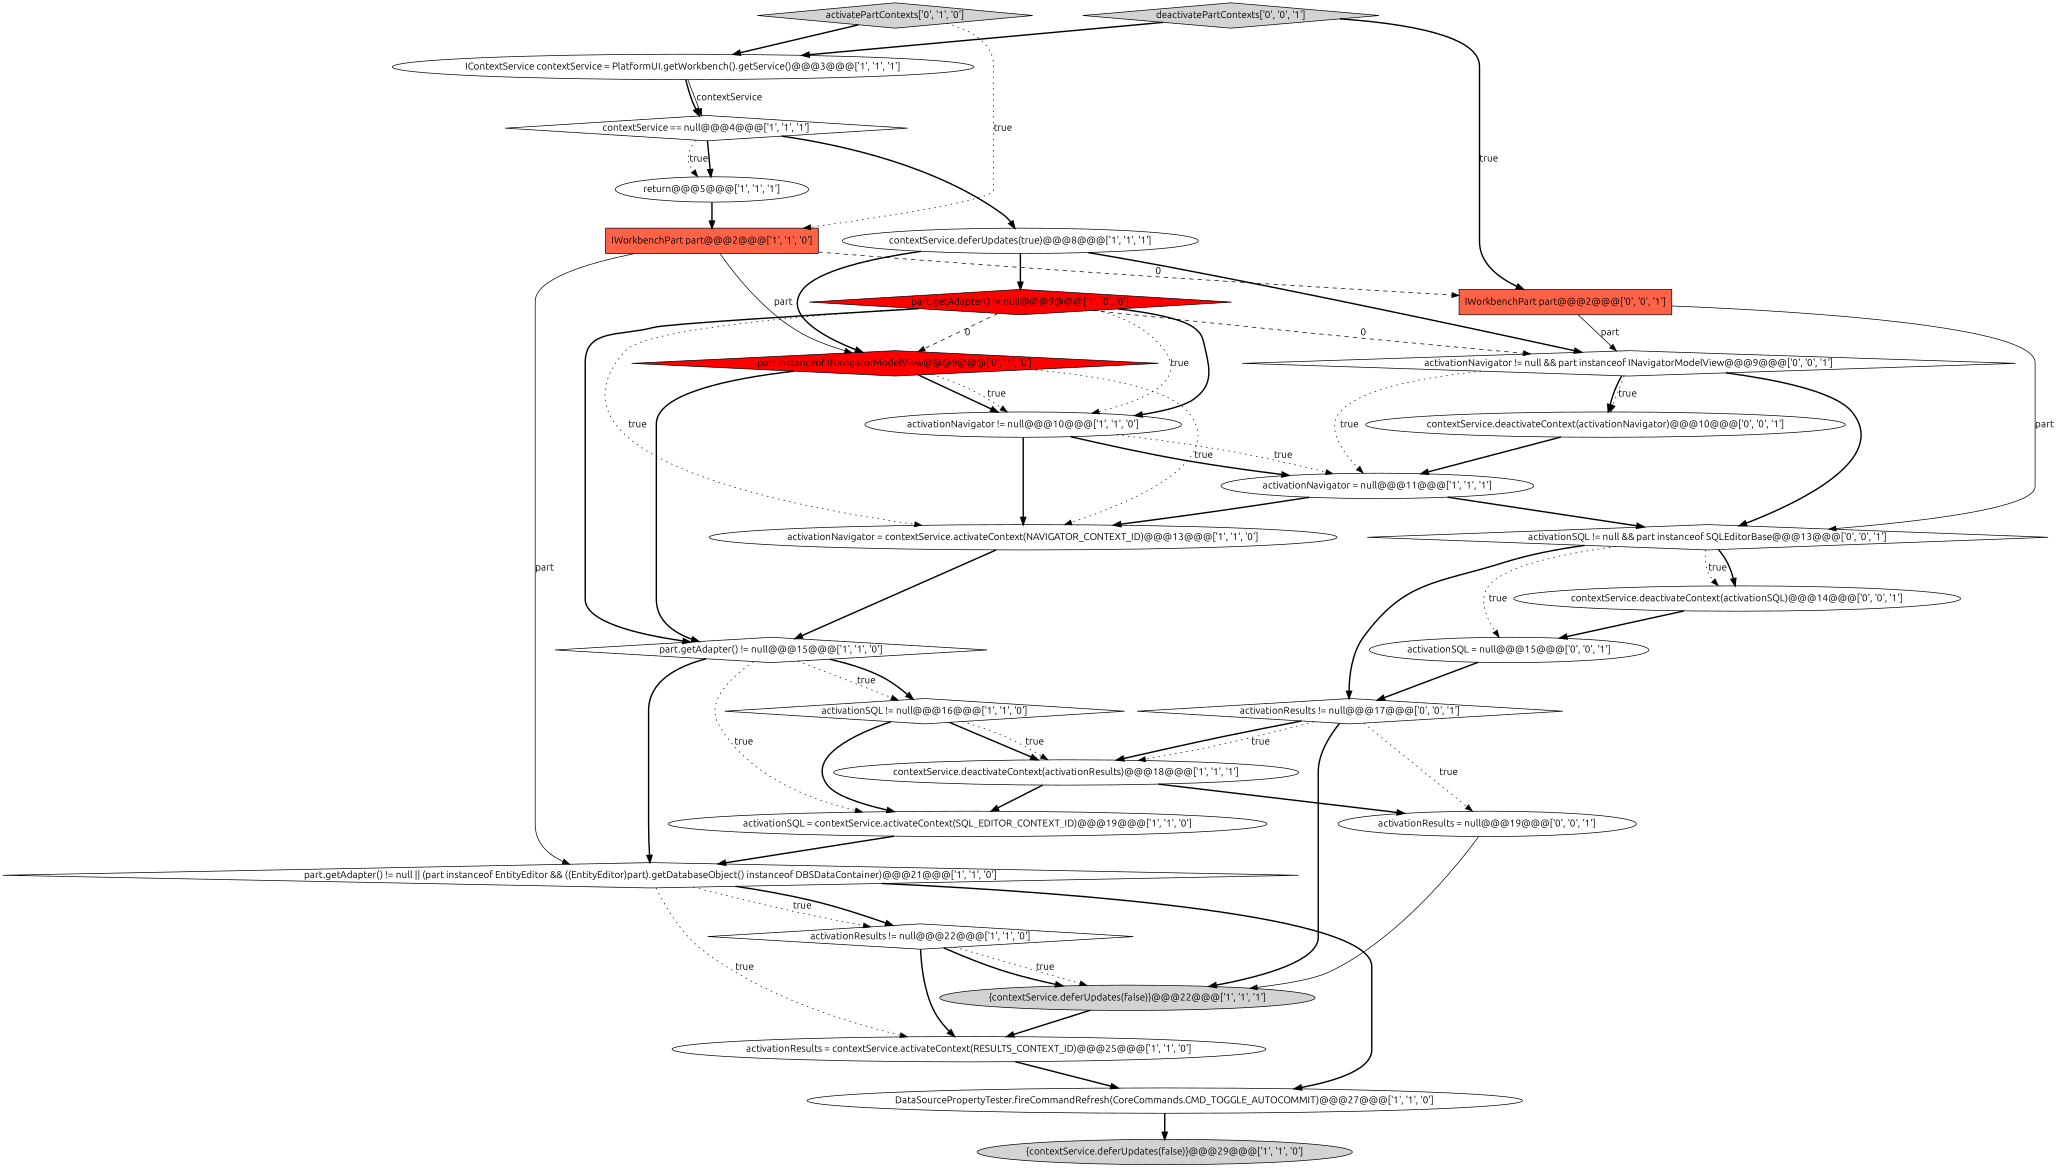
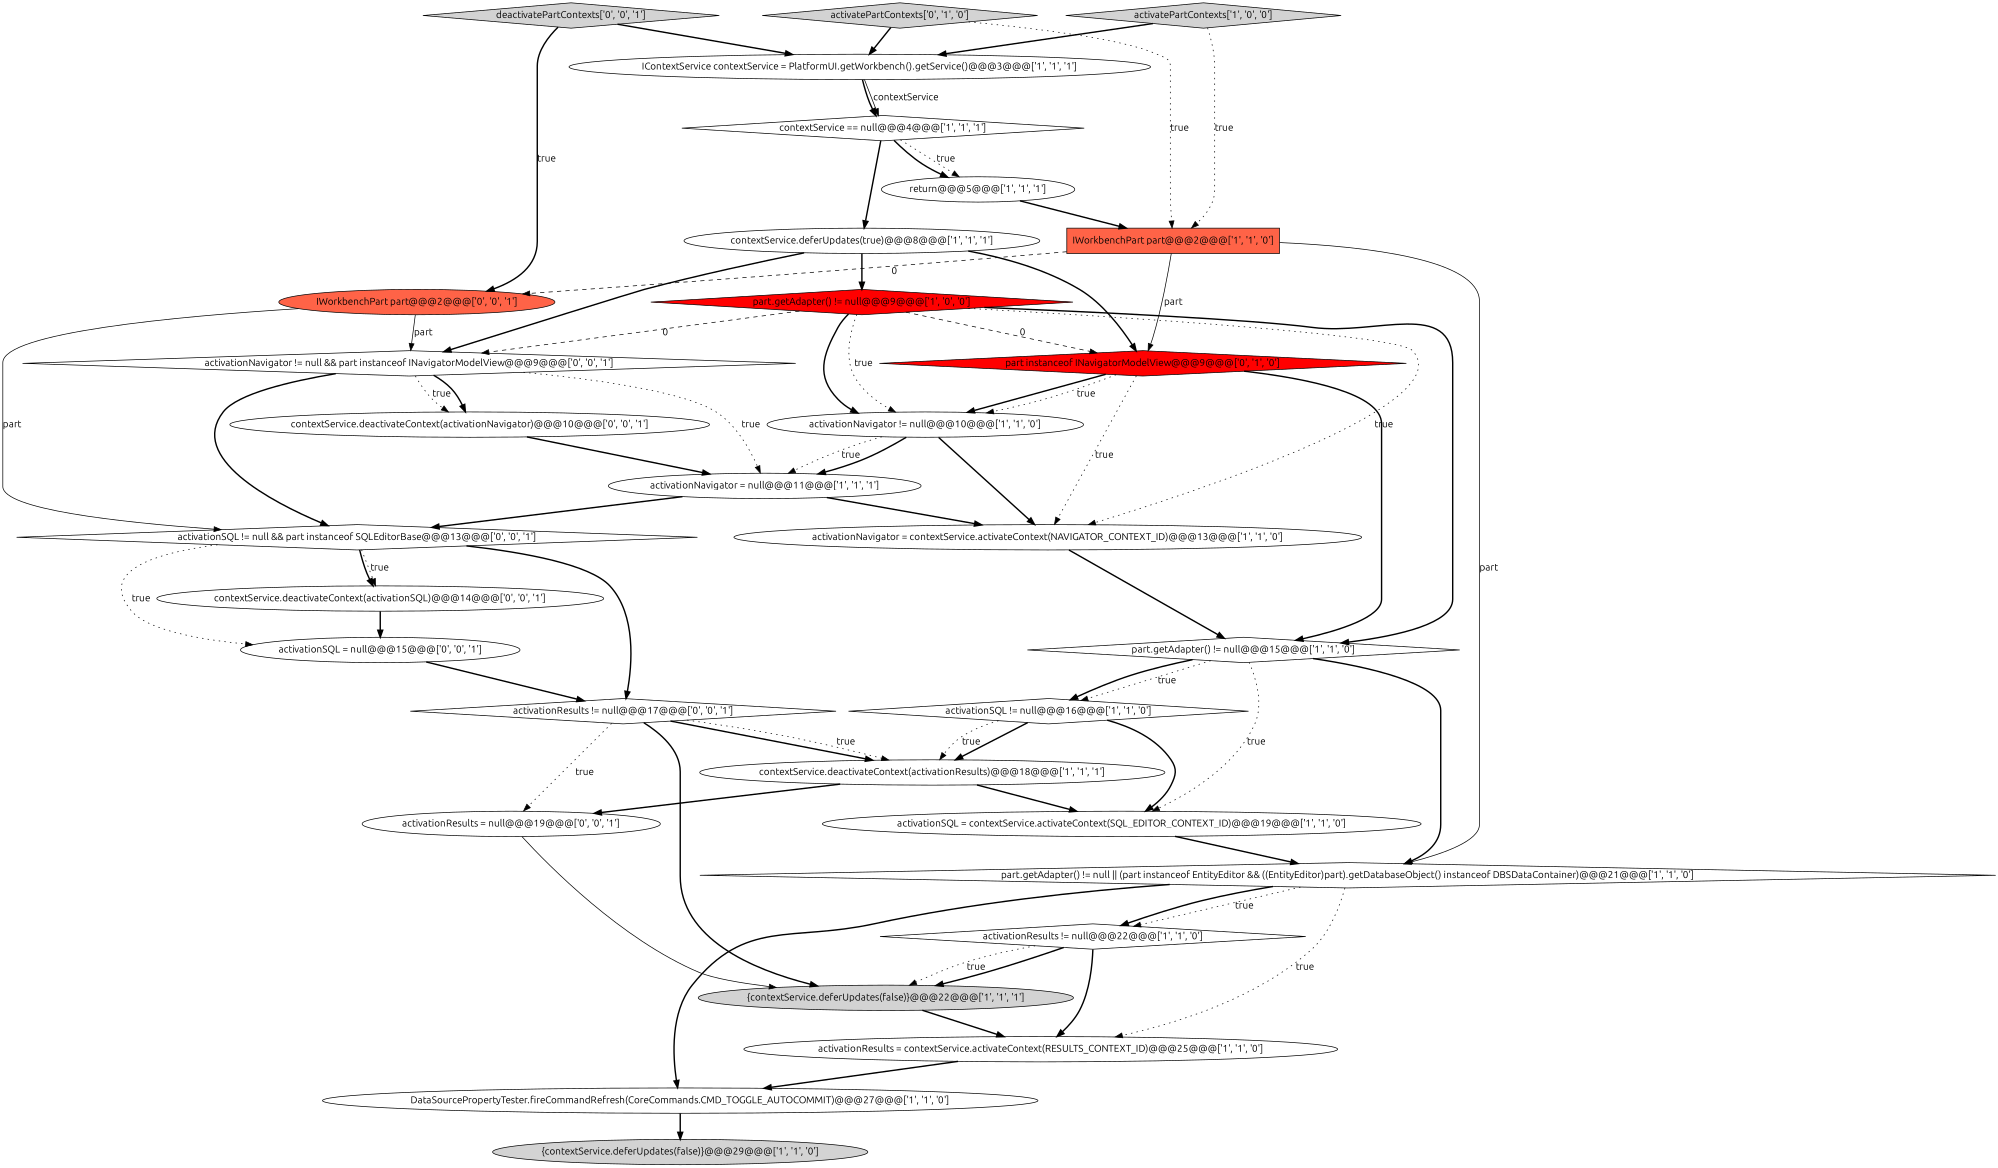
node "activatePartContexts['1', '0', '0']": added
node "IWorkbenchPart part@@@2@@@['0', '0', '1']": shape box -> ellipse
